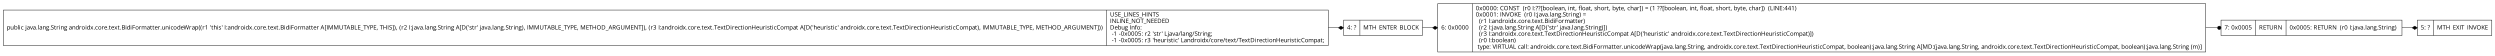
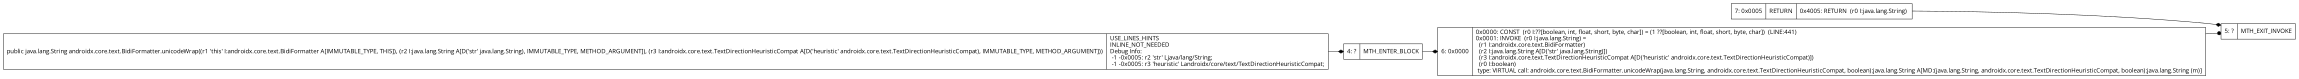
edge "6: 0x0000" -> "7: 0x0005": now "6: 0x0000" -> "5: ?"
node "7: 0x0005": text "0x0005: RETURN  (r0 I:java.lang.String)" -> "0x4005: RETURN  (r0 I:java.lang.String)"
